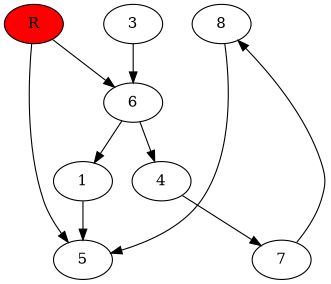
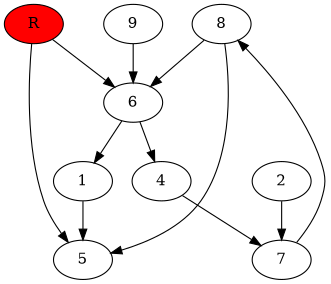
node "3": label "3" -> "9"
edge "8" -> "6": added
node "2": added
